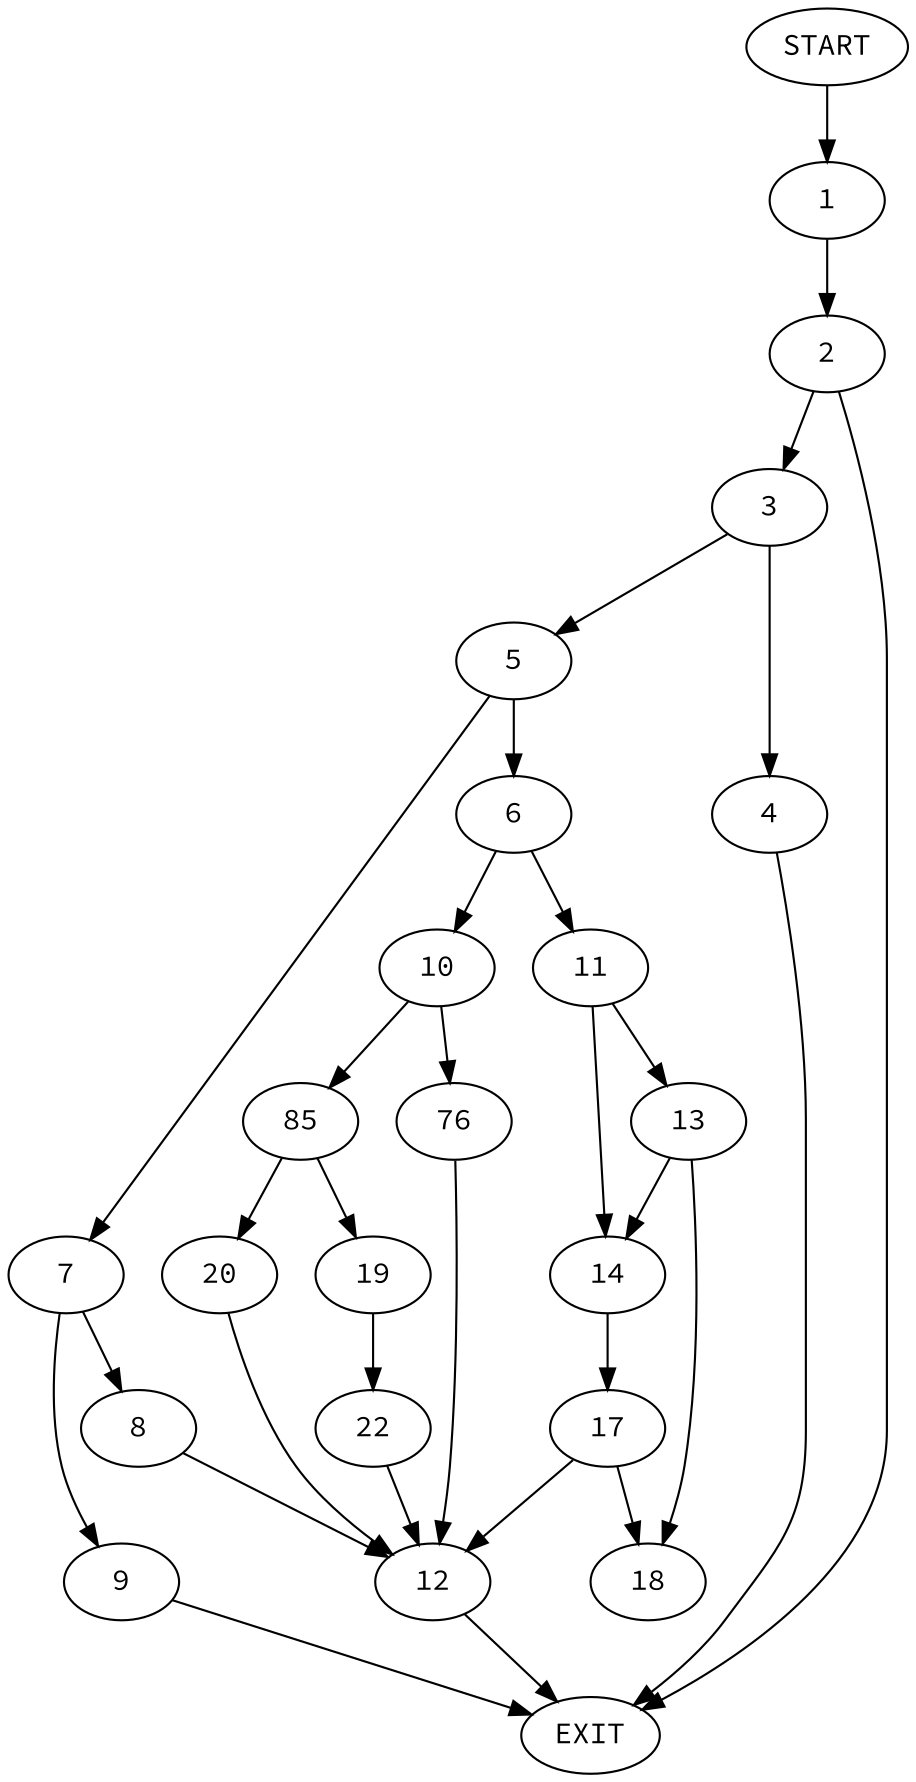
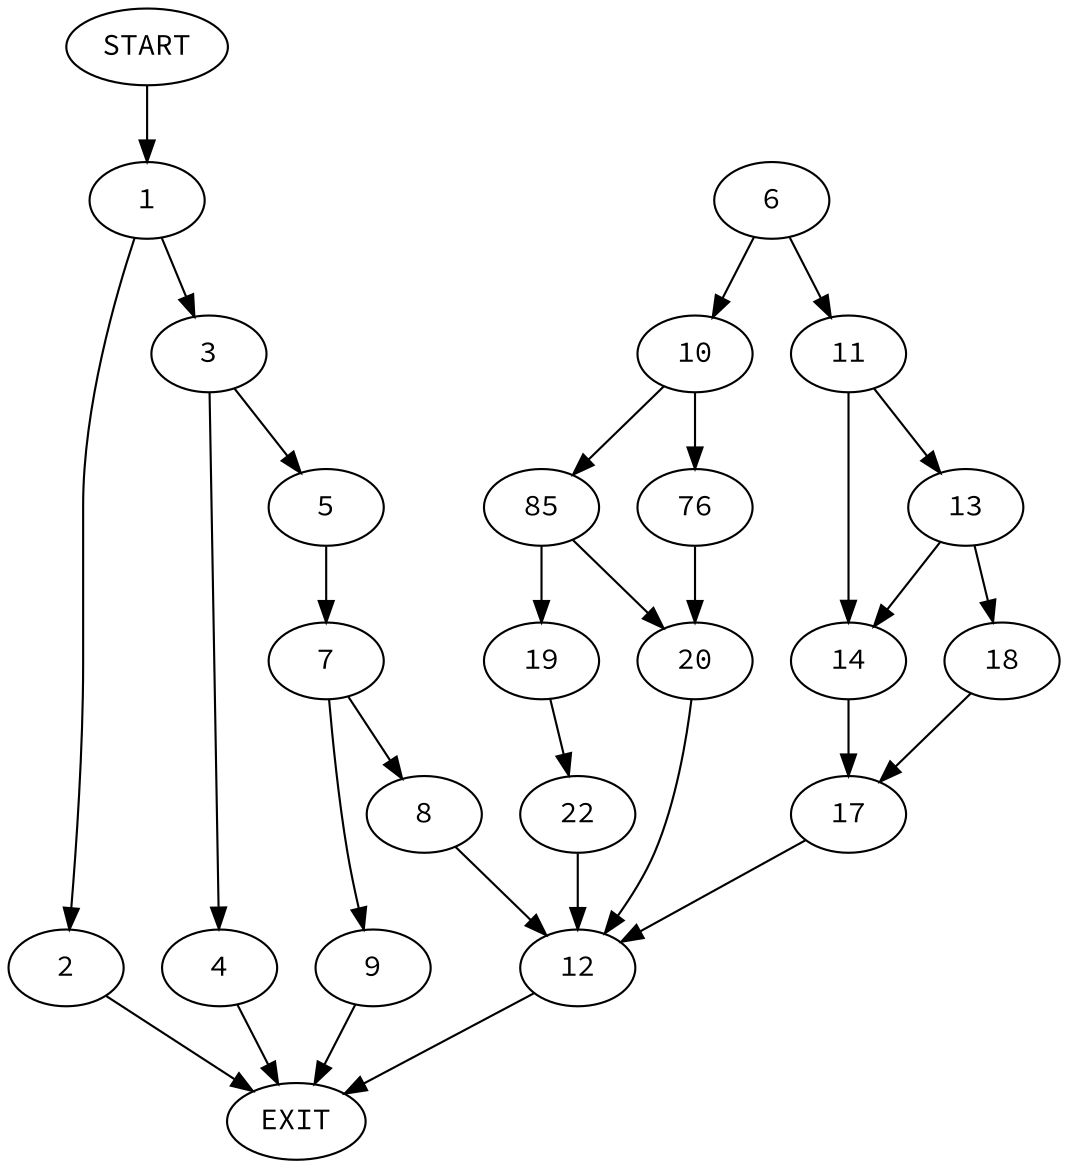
edge "2" -> "3": now "1" -> "3"
edge "5" -> "6": removed
edge "76" -> "12": now "76" -> "20"
edge "17" -> "18": reversed
